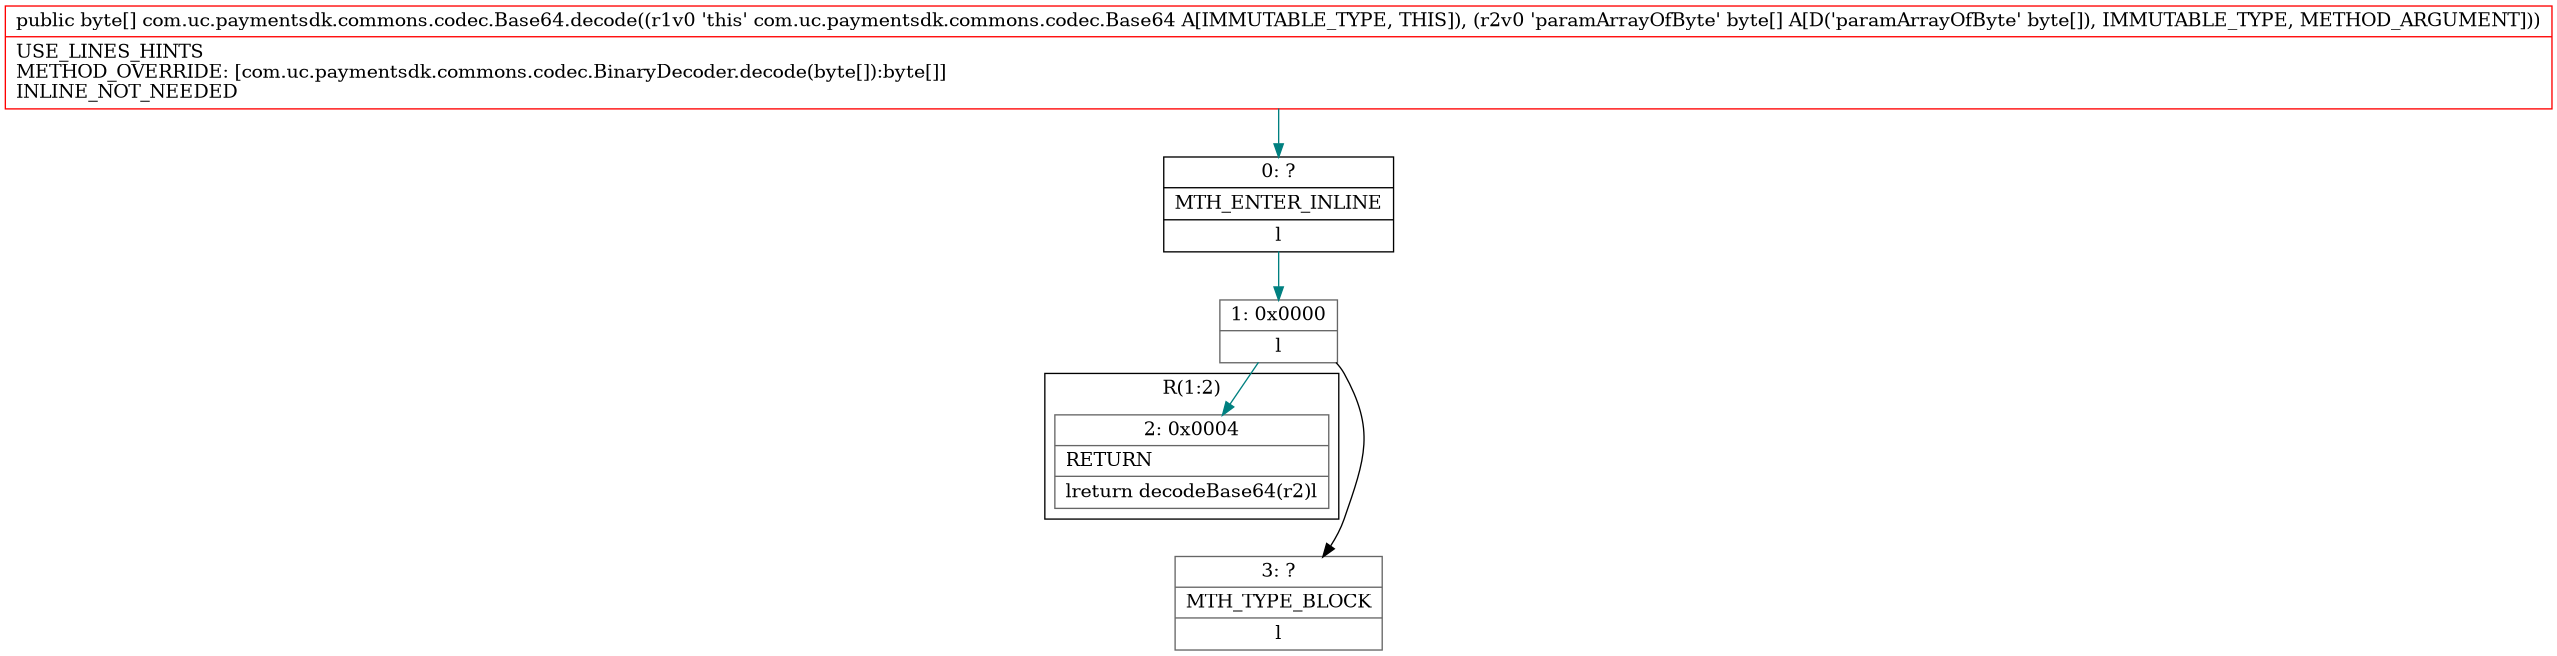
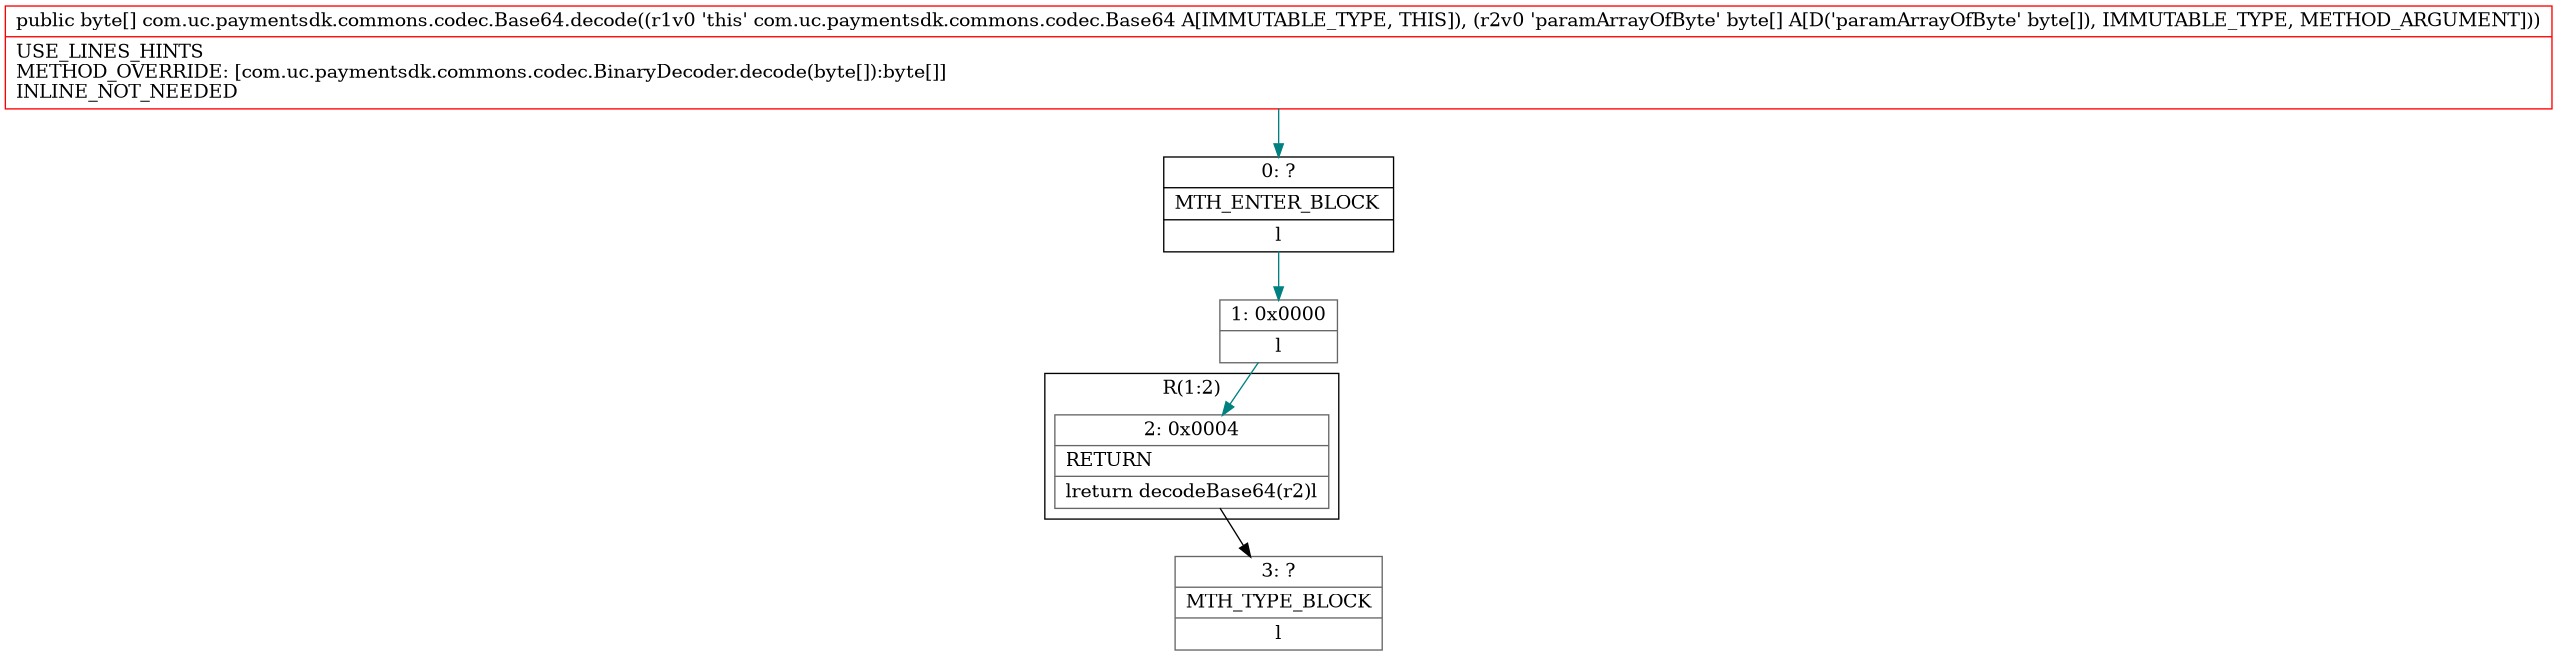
node "0: ?": text "MTH_ENTER_INLINE" -> "MTH_ENTER_BLOCK"
edge "1: 0x0000" -> "3: ?": now "2: 0x0004" -> "3: ?"
